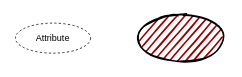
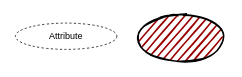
node "Attribute": size 75x30 -> 101x26
